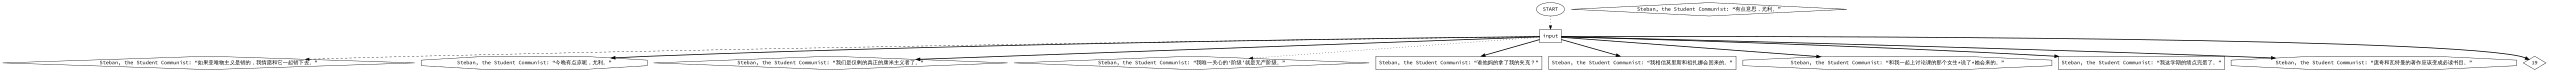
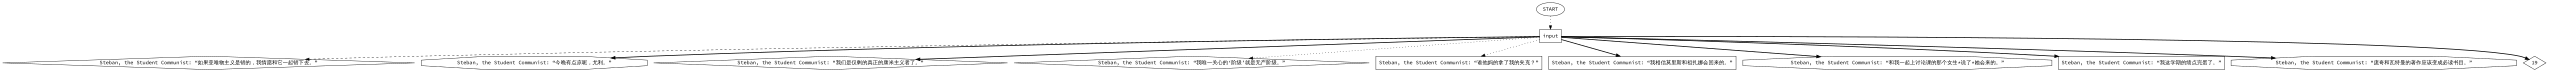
node "Steban, the Student Communist: “有点意思，尤利。”": removed
edge "input" -> "Steban, the Student Communist: “谁他妈的拿了我的夹克？”": style bold -> dotted
